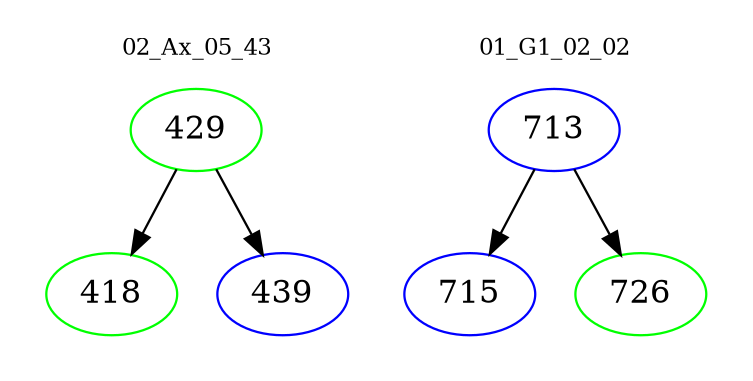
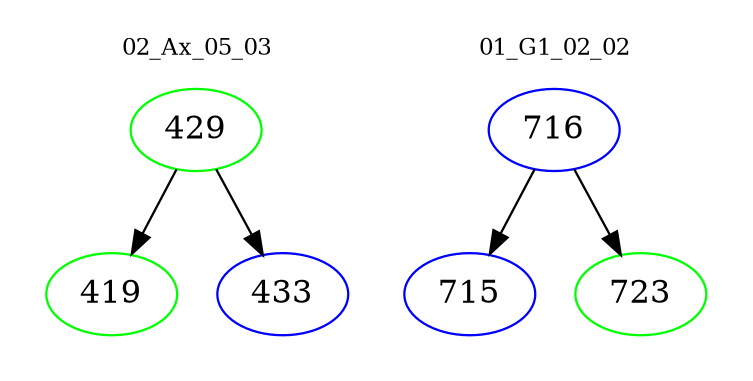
cluster "02_Ax_05_43": label "02_Ax_05_43" -> "02_Ax_05_03"
node "713": label "713" -> "716"
node "418": label "418" -> "419"
node "439": label "439" -> "433"
node "726": label "726" -> "723"
